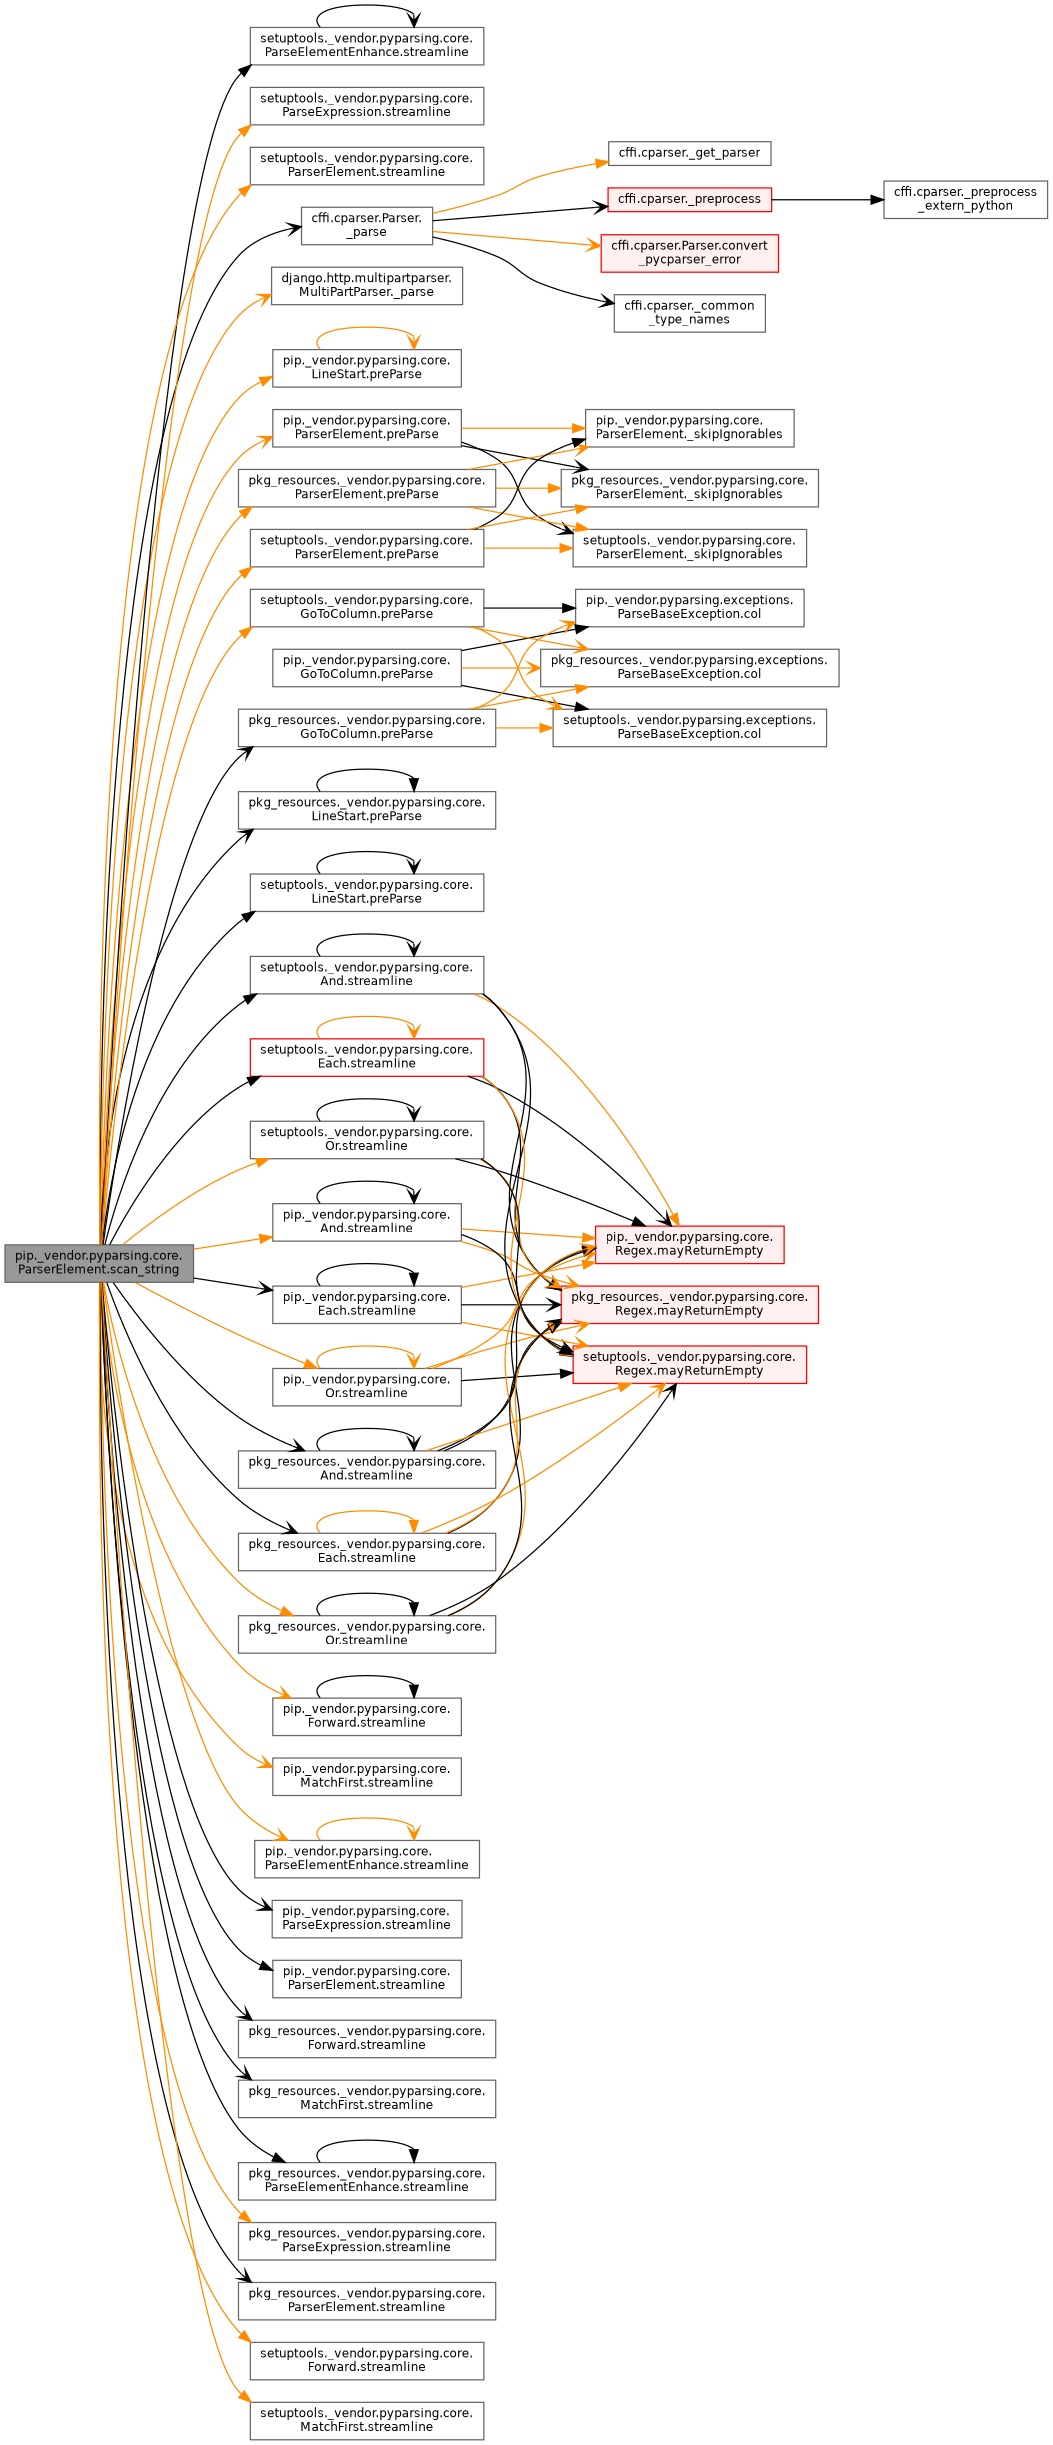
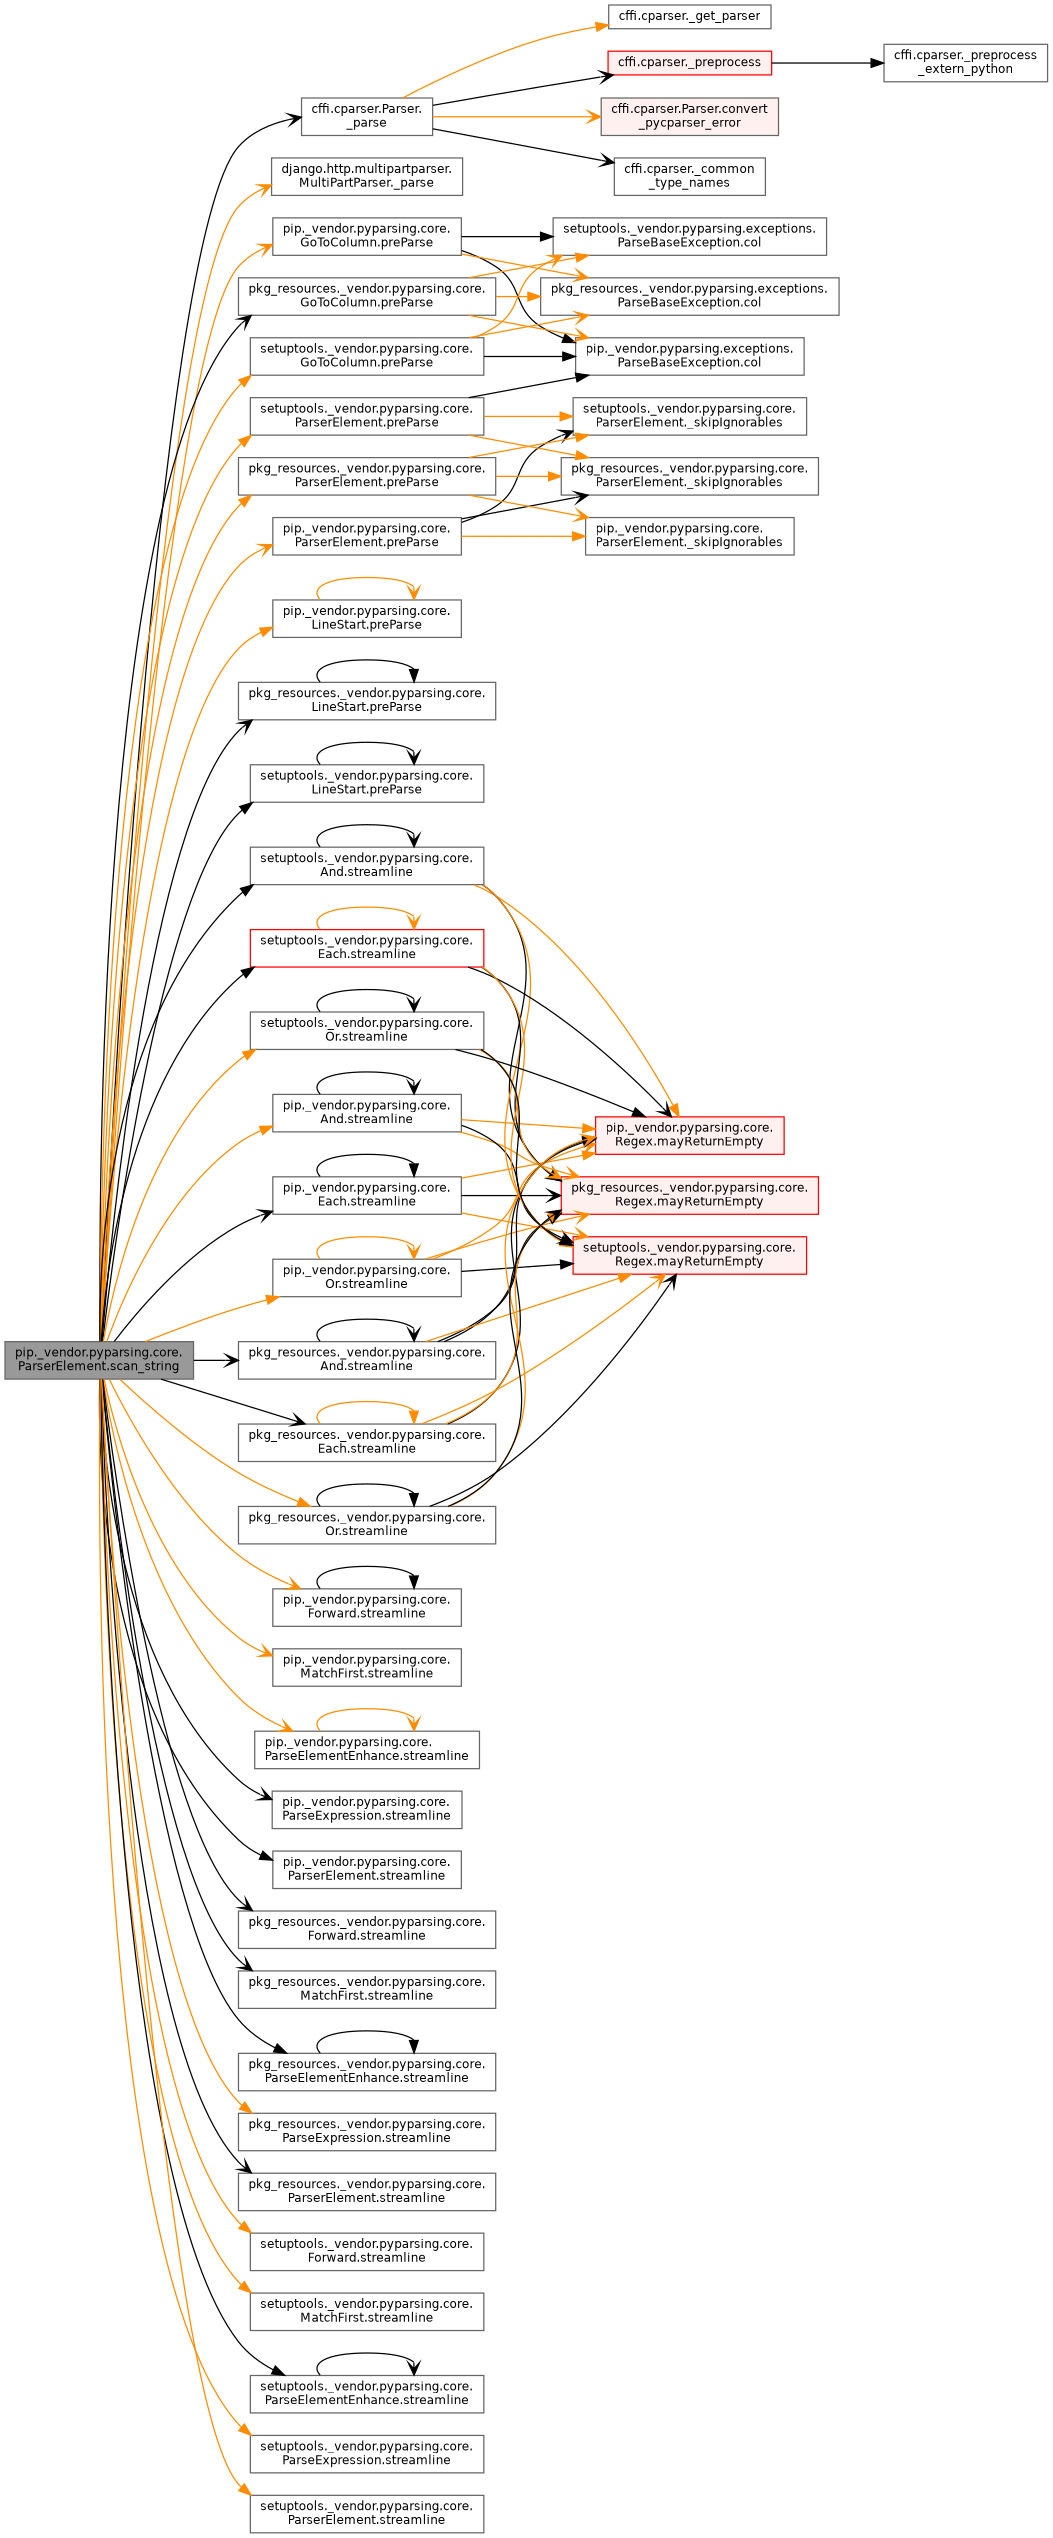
node "cffi.cparser.Parser.convert _pycparser_error": color red -> grey40
edge "setuptools._vendor.pyparsing.core. ParserElement.preParse" -> "pip._vendor.pyparsing.core. ParserElement._skipIgnorables": now "setuptools._vendor.pyparsing.core. ParserElement.preParse" -> "pip._vendor.pyparsing.exceptions. ParseBaseException.col"
edge "pip._vendor.pyparsing.core. ParserElement.scan_string" -> "pip._vendor.pyparsing.core. GoToColumn.preParse": added
edge "setuptools._vendor.pyparsing.core. And.streamline" -> "setuptools._vendor.pyparsing.core. Regex.mayReturnEmpty": color black -> darkorange
